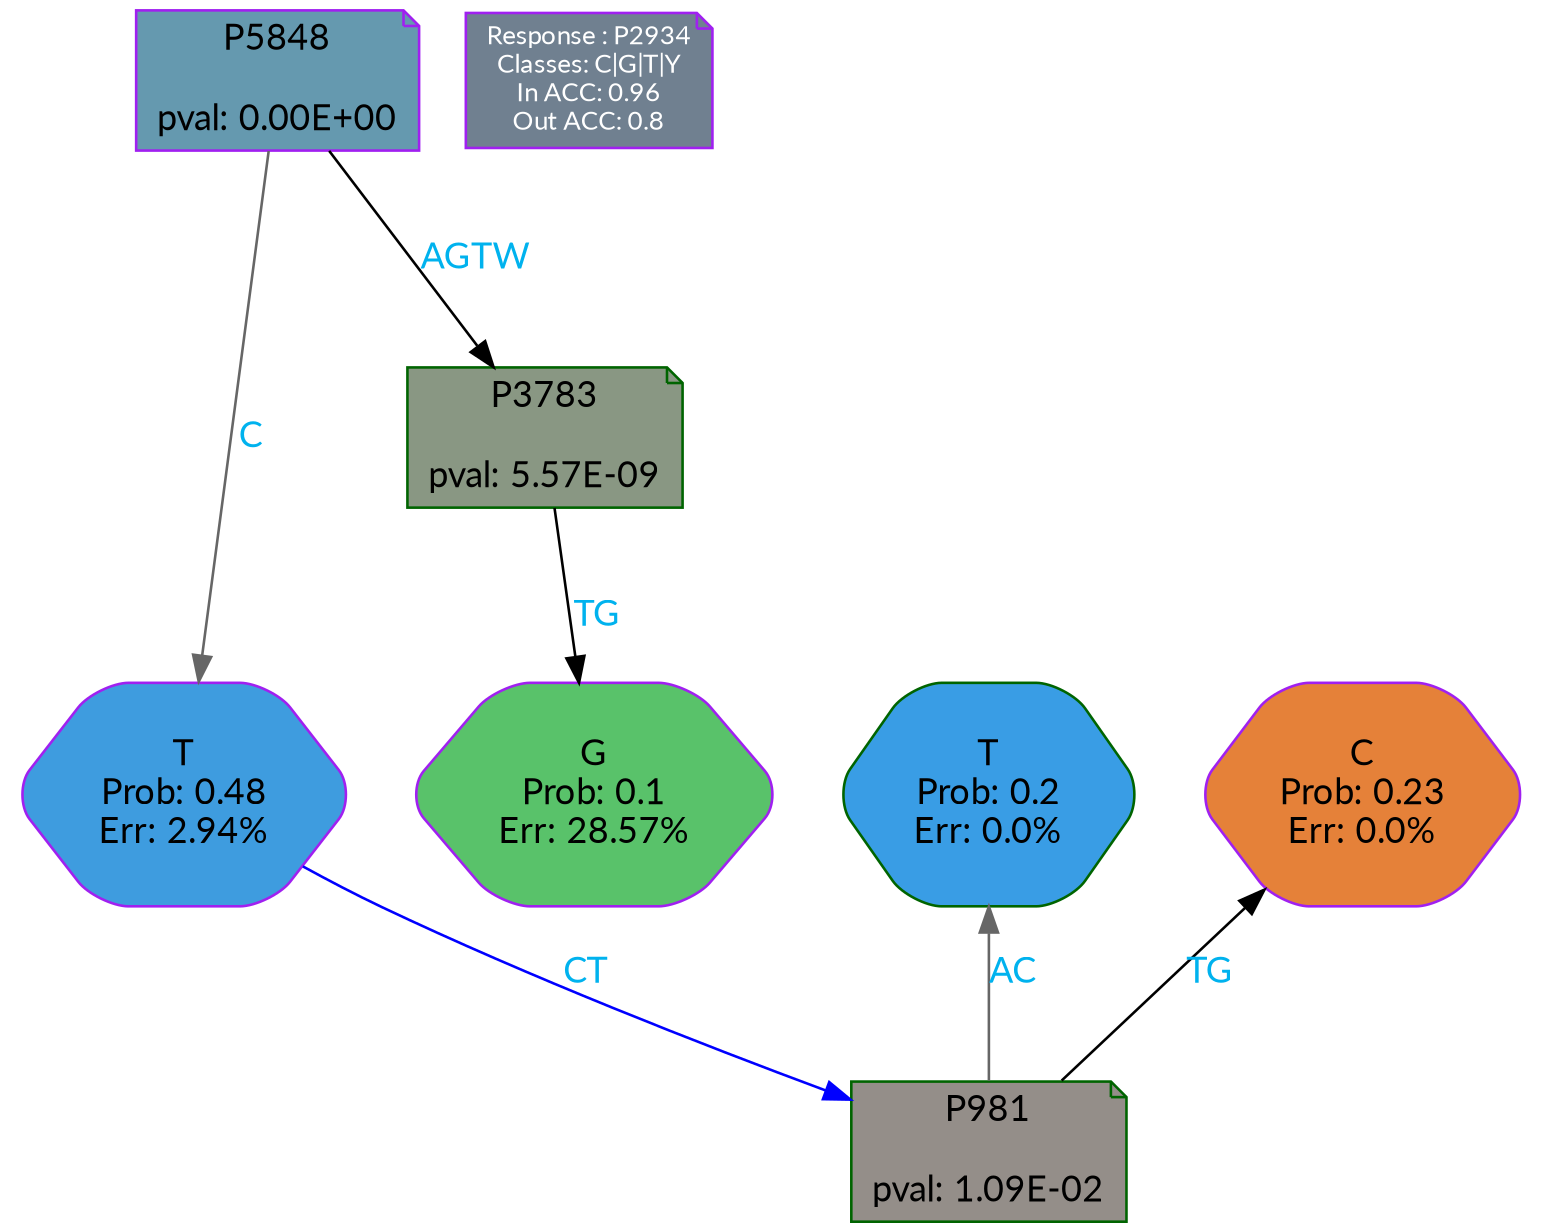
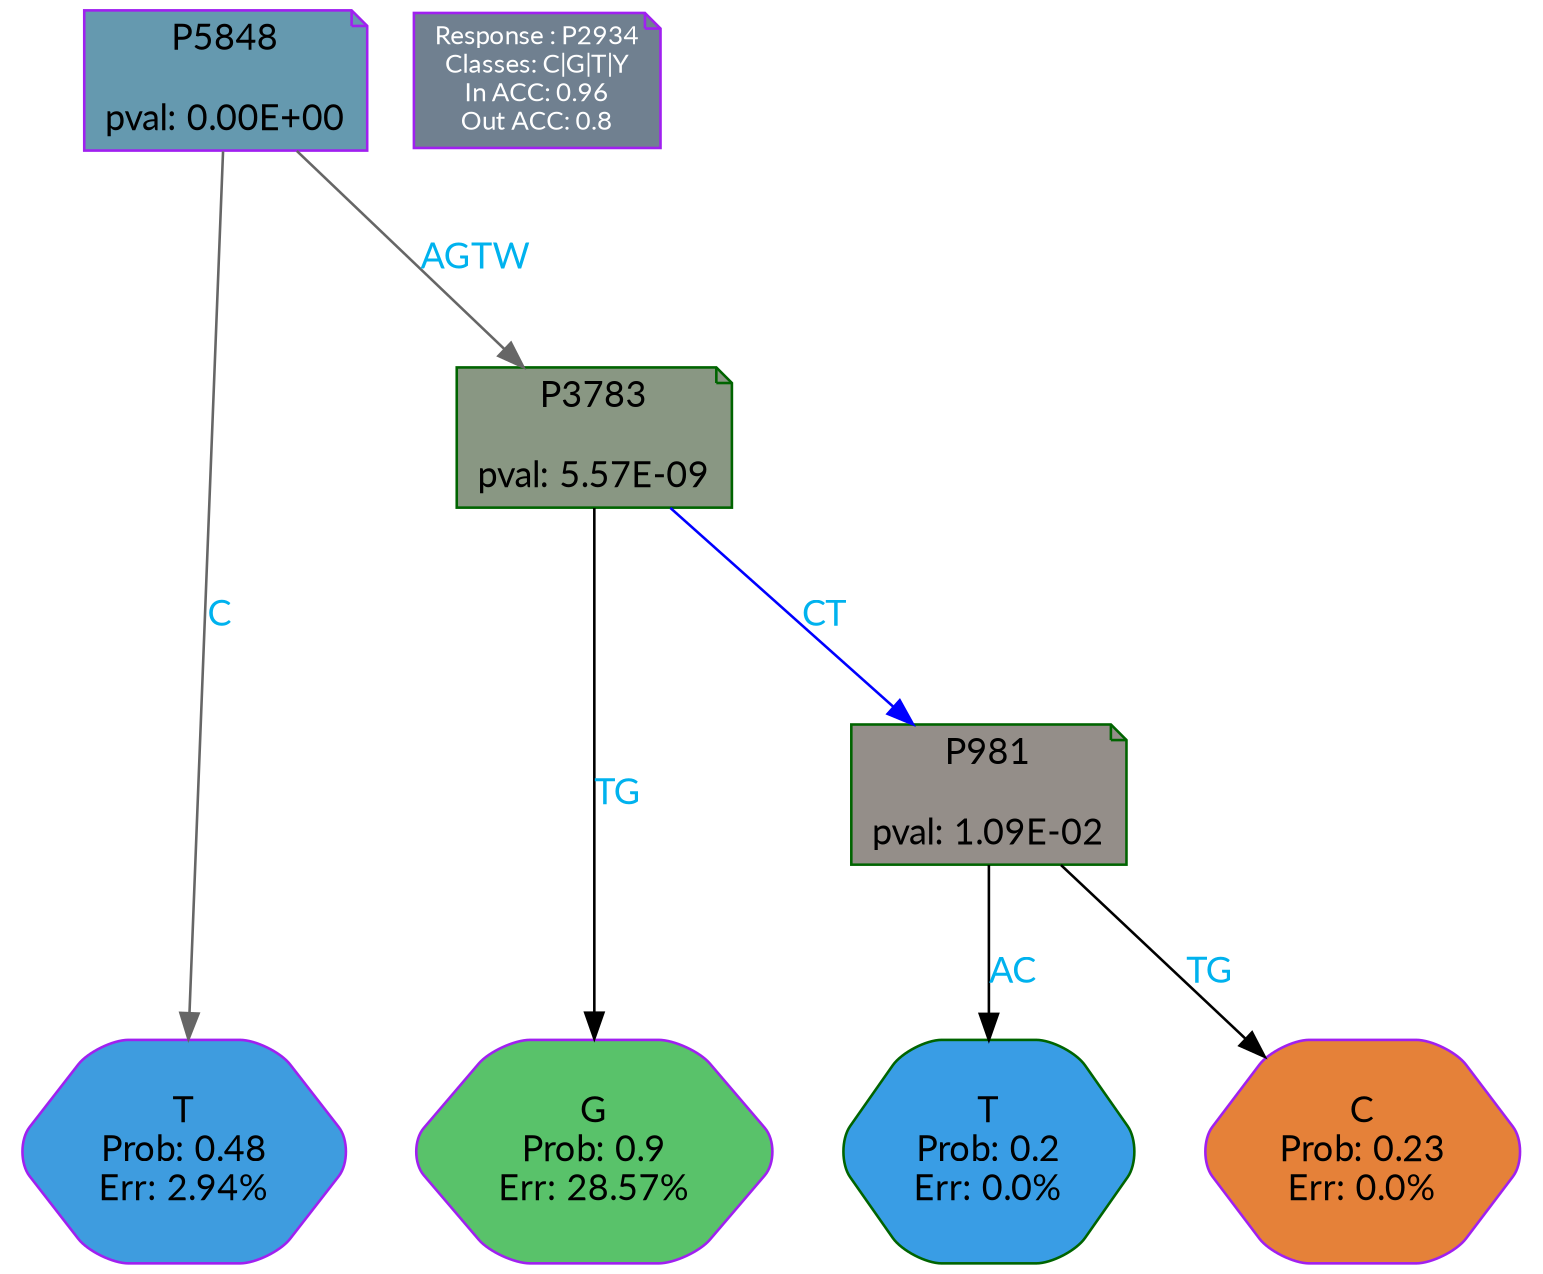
edge "P5848 pval: 0.00E+00" -> "P3783 pval: 5.57E-09": color black -> gray40
node "G Prob: 0.1 Err: 28.57%": label "G Prob: 0.1 Err: 28.57%" -> "G Prob: 0.9 Err: 28.57%"
edge "T Prob: 0.48 Err: 2.94%" -> "P981 pval: 1.09E-02": now "P3783 pval: 5.57E-09" -> "P981 pval: 1.09E-02"
edge "P981 pval: 1.09E-02" -> "T Prob: 0.2 Err: 0.0%": color gray40 -> black
